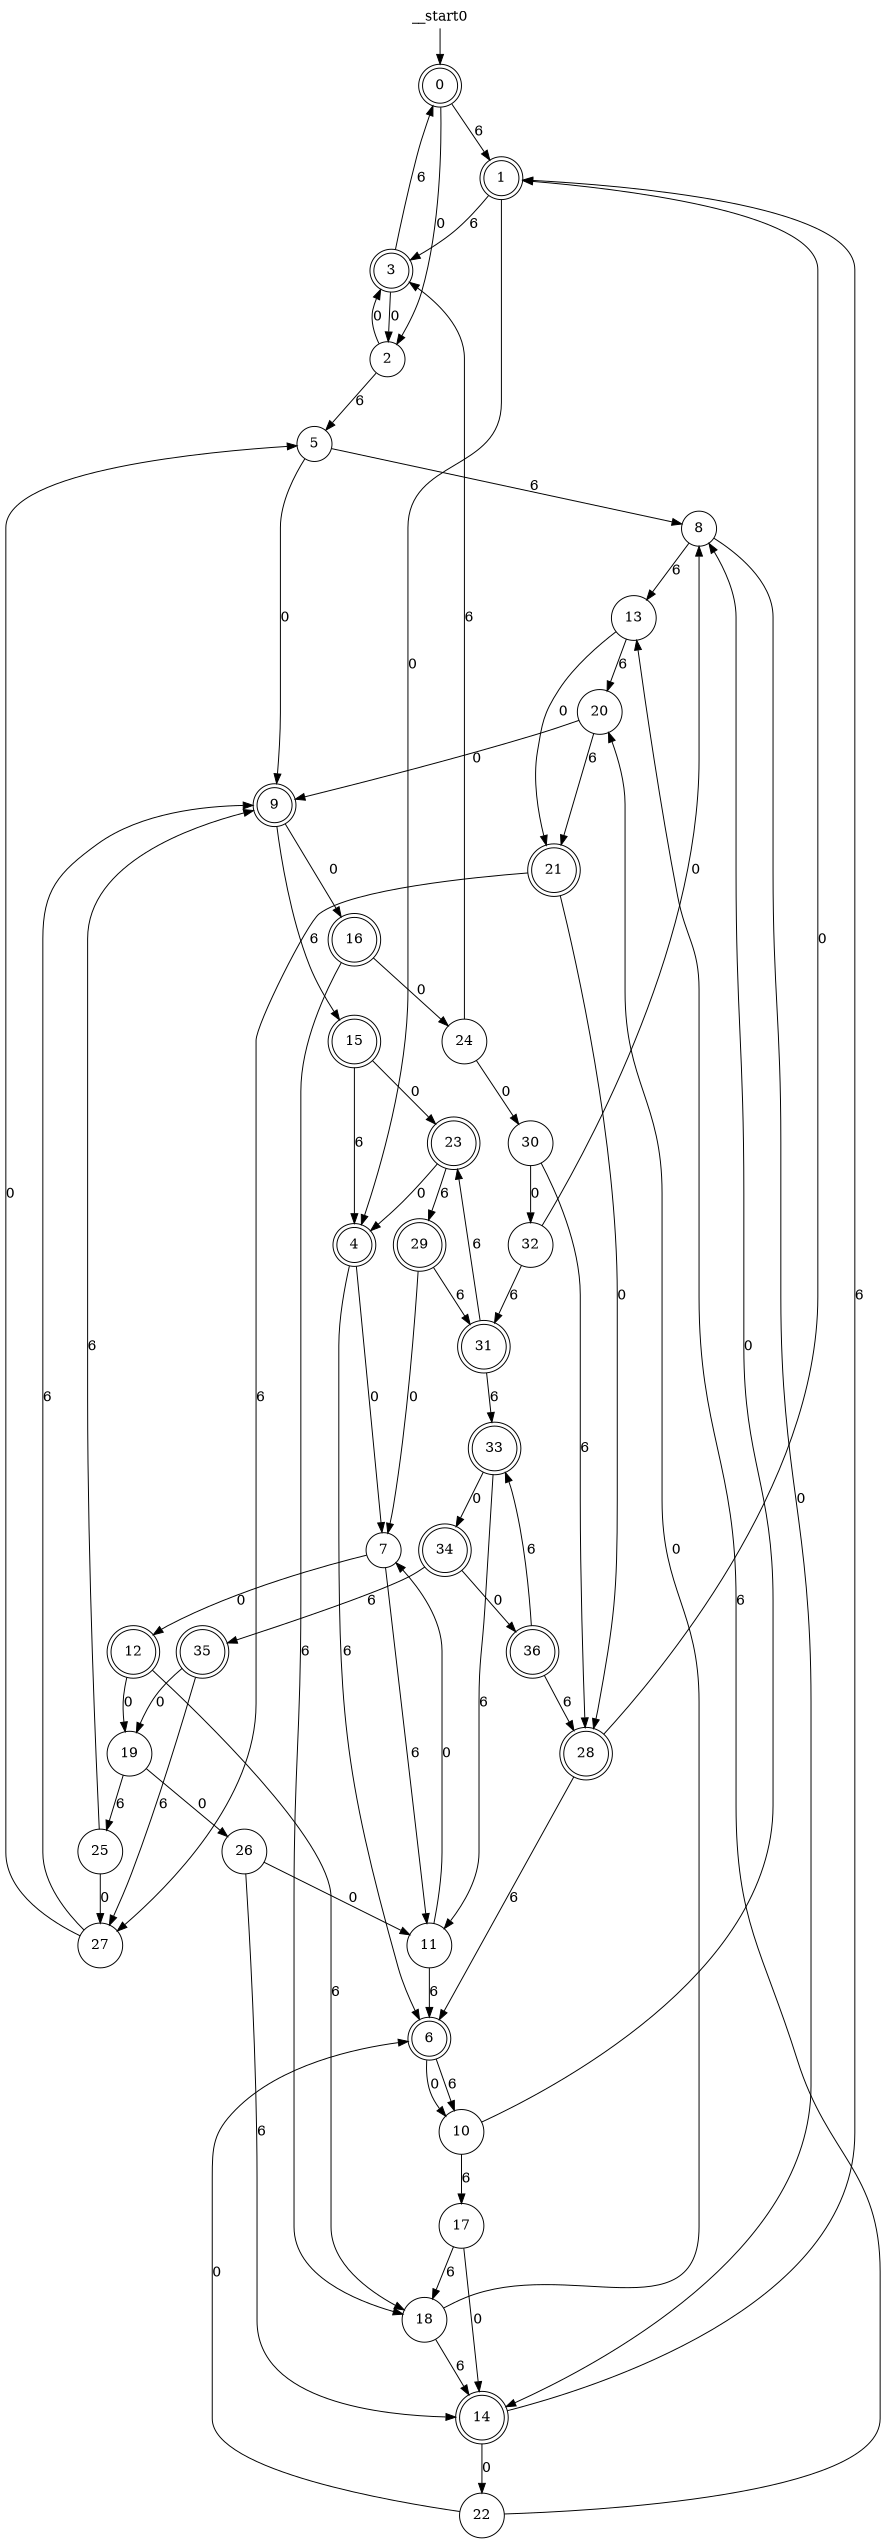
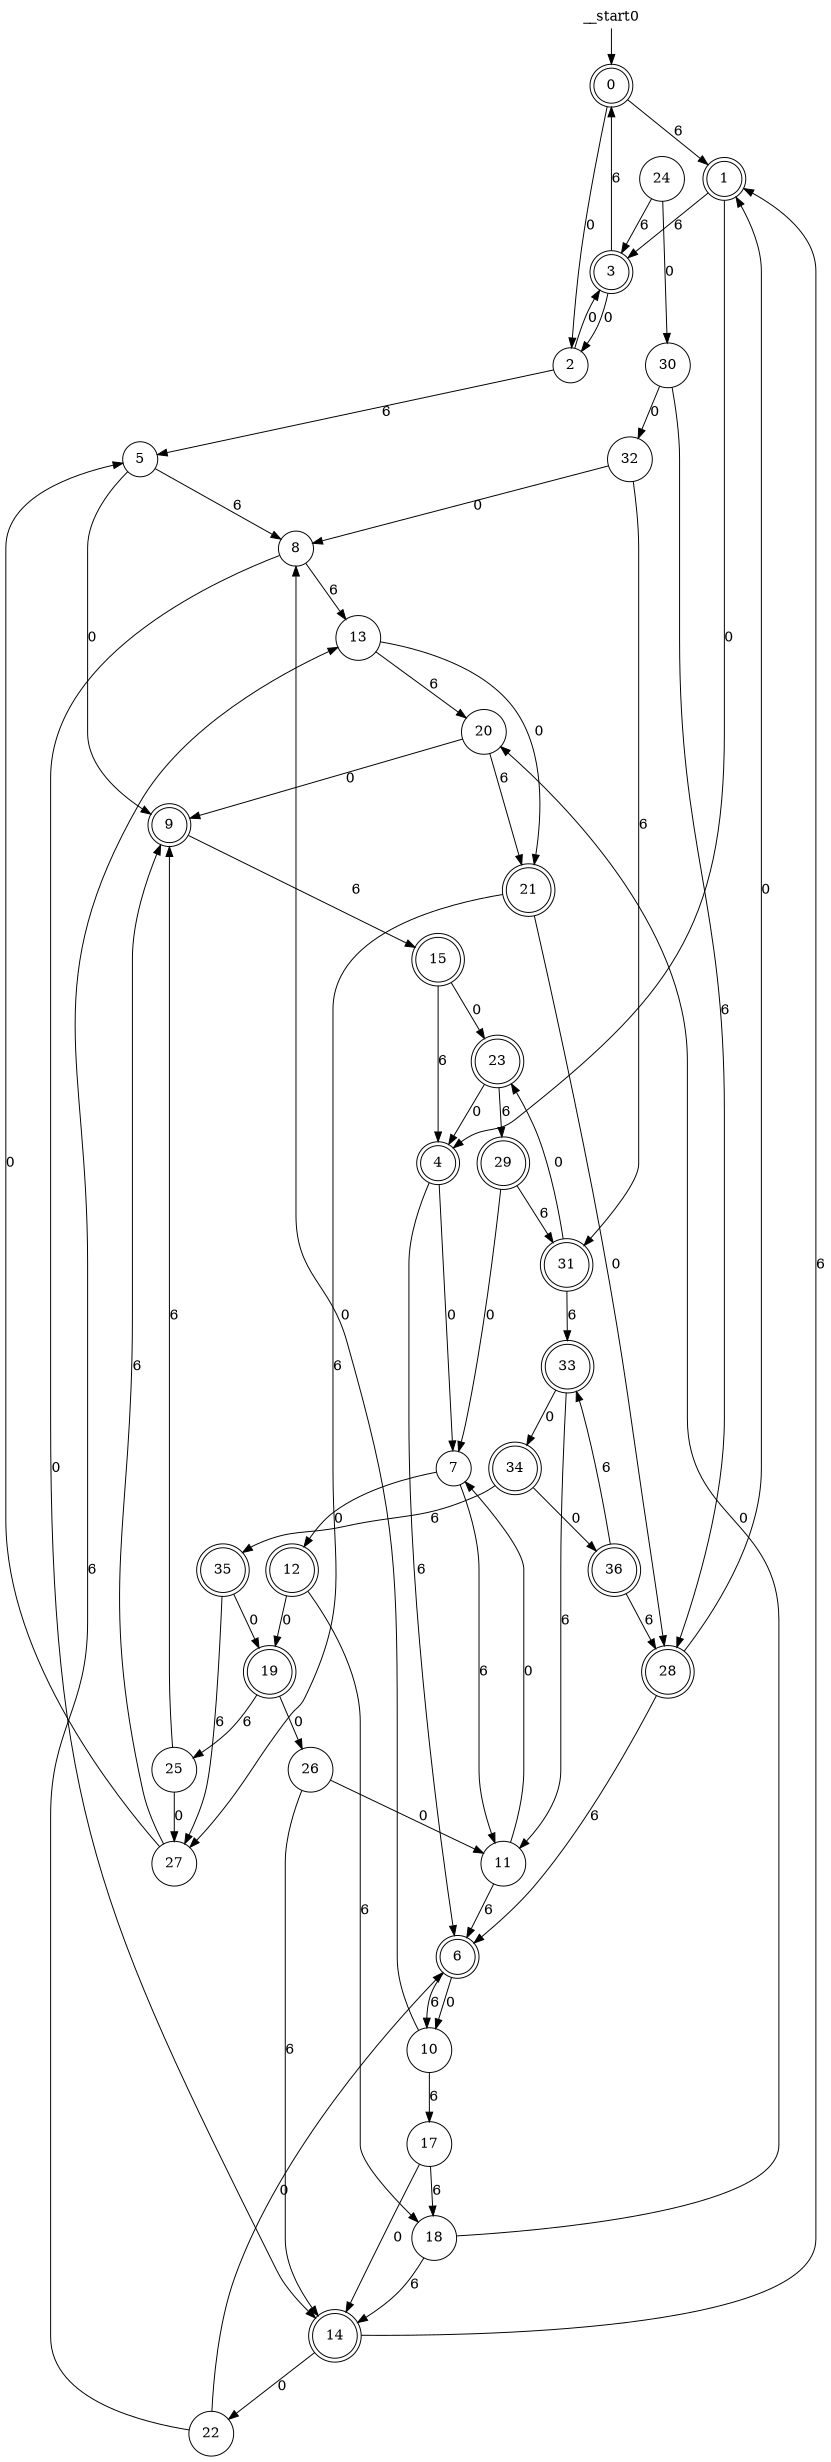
node "16": removed
edge "31" -> "23": label "6" -> "0"
node "19": shape circle -> doublecircle
